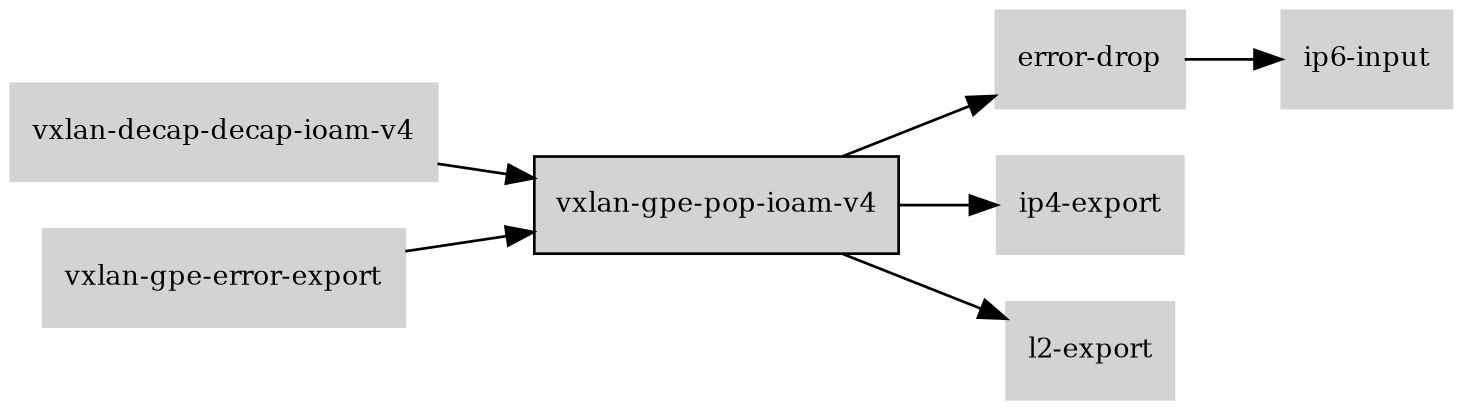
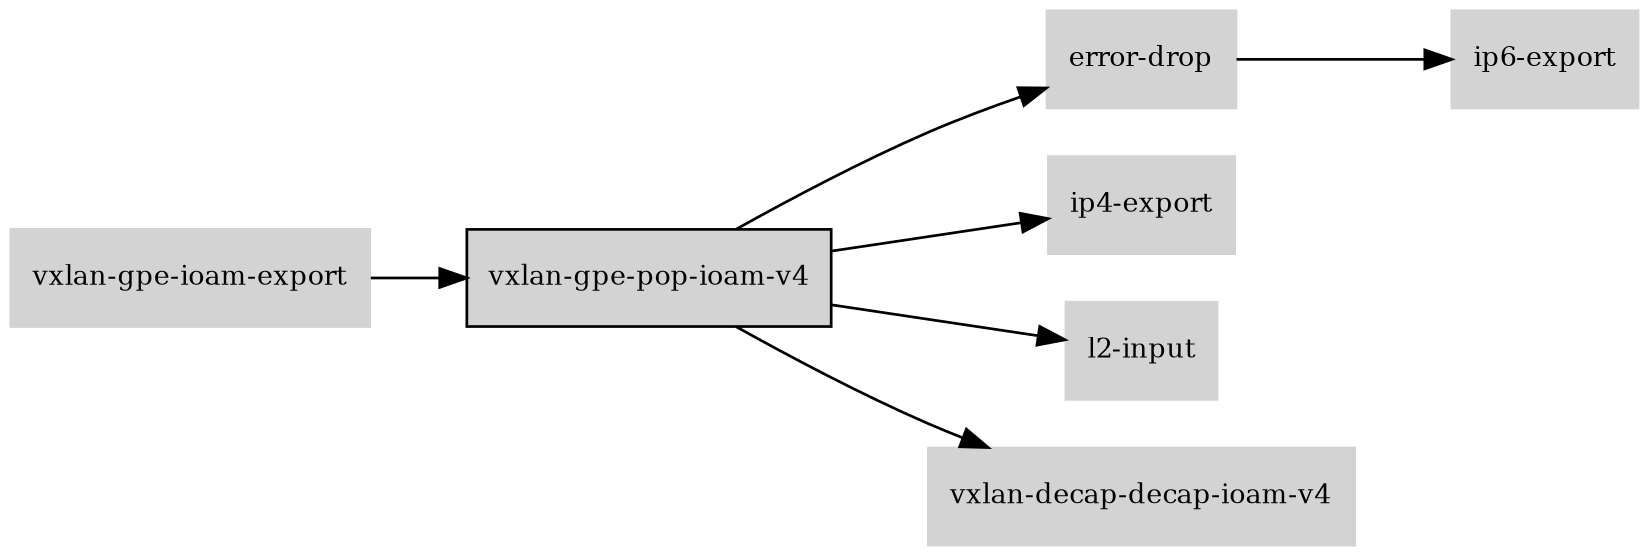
node "ip6-input": label "ip6-input" -> "ip6-export"
edge "vxlan-decap-decap-ioam-v4" -> "vxlan-gpe-pop-ioam-v4": reversed
node "vxlan-gpe-error-export": label "vxlan-gpe-error-export" -> "vxlan-gpe-ioam-export"
node "l2-export": label "l2-export" -> "l2-input"
